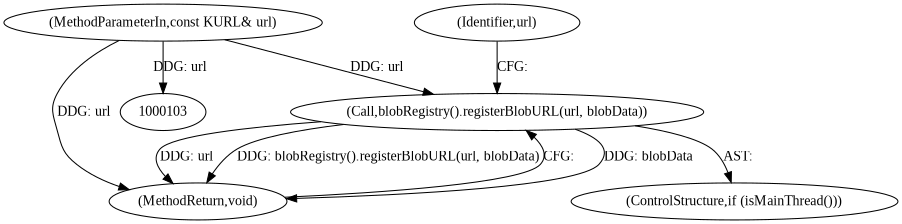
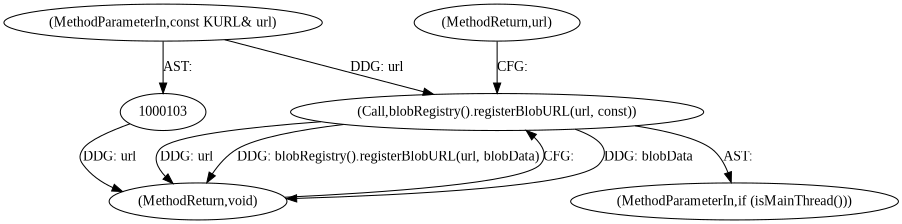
node "(Identifier,url)": label "(Identifier,url)" -> "(MethodReturn,url)"
edge "(MethodParameterIn,const KURL& url)" -> "1000103": label "DDG: url" -> "AST: "
node "(Call,blobRegistry().registerBlobURL(url, blobData))": label "(Call,blobRegistry().registerBlobURL(url, blobData))" -> "(Call,blobRegistry().registerBlobURL(url, const))"
edge "(MethodParameterIn,const KURL& url)" -> "(MethodReturn,void)": now "1000103" -> "(MethodReturn,void)"
node "(ControlStructure,if (isMainThread()))": label "(ControlStructure,if (isMainThread()))" -> "(MethodParameterIn,if (isMainThread()))"
